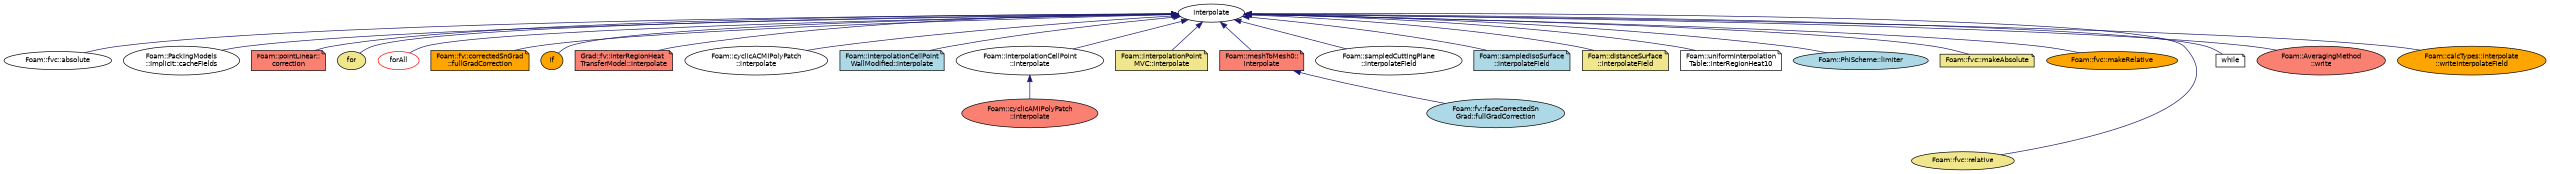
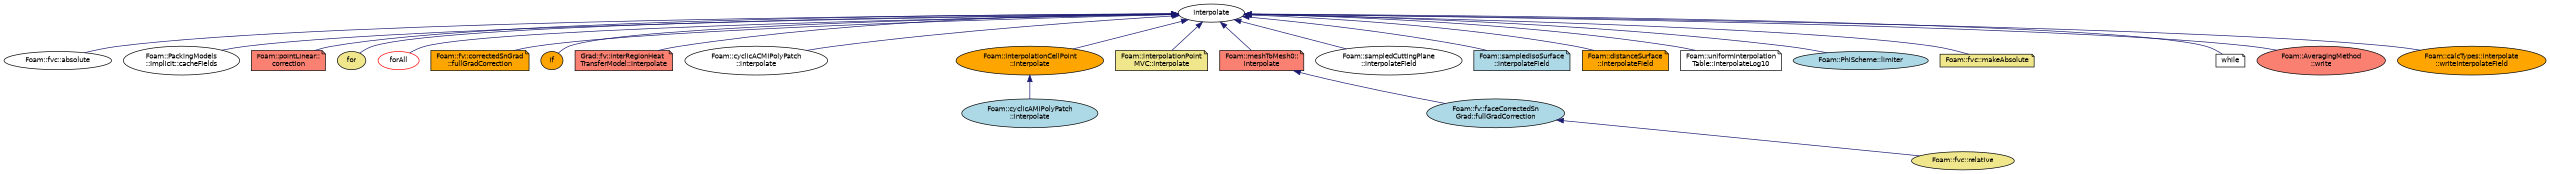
edge "Foam::fvc::relative" -> "interpolate": now "Foam::fvc::relative" -> "Foam::fv::faceCorrectedSn Grad::fullGradCorrection"
node "Foam::interpolationCellPoint WallModified::interpolate": removed
node "Foam::interpolationCellPoint ::interpolate": fillcolor white -> orange
node "Foam::distanceSurface ::interpolateField": fillcolor khaki -> orange
node "Foam::uniformInterpolation Table::interRegionHeat10": label "Foam::uniformInterpolation Table::interRegionHeat10" -> "Foam::uniformInterpolation Table::interpolateLog10"
node "Foam::fvc::makeRelative": removed
node "Foam::cyclicAMIPolyPatch ::interpolate": fillcolor salmon -> lightblue
